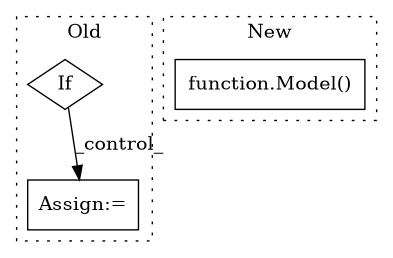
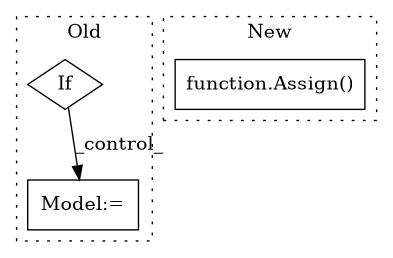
node "function.Model()": label "function.Model()" -> "function.Assign()"
node "Assign:=": label "Assign:=" -> "Model:="
